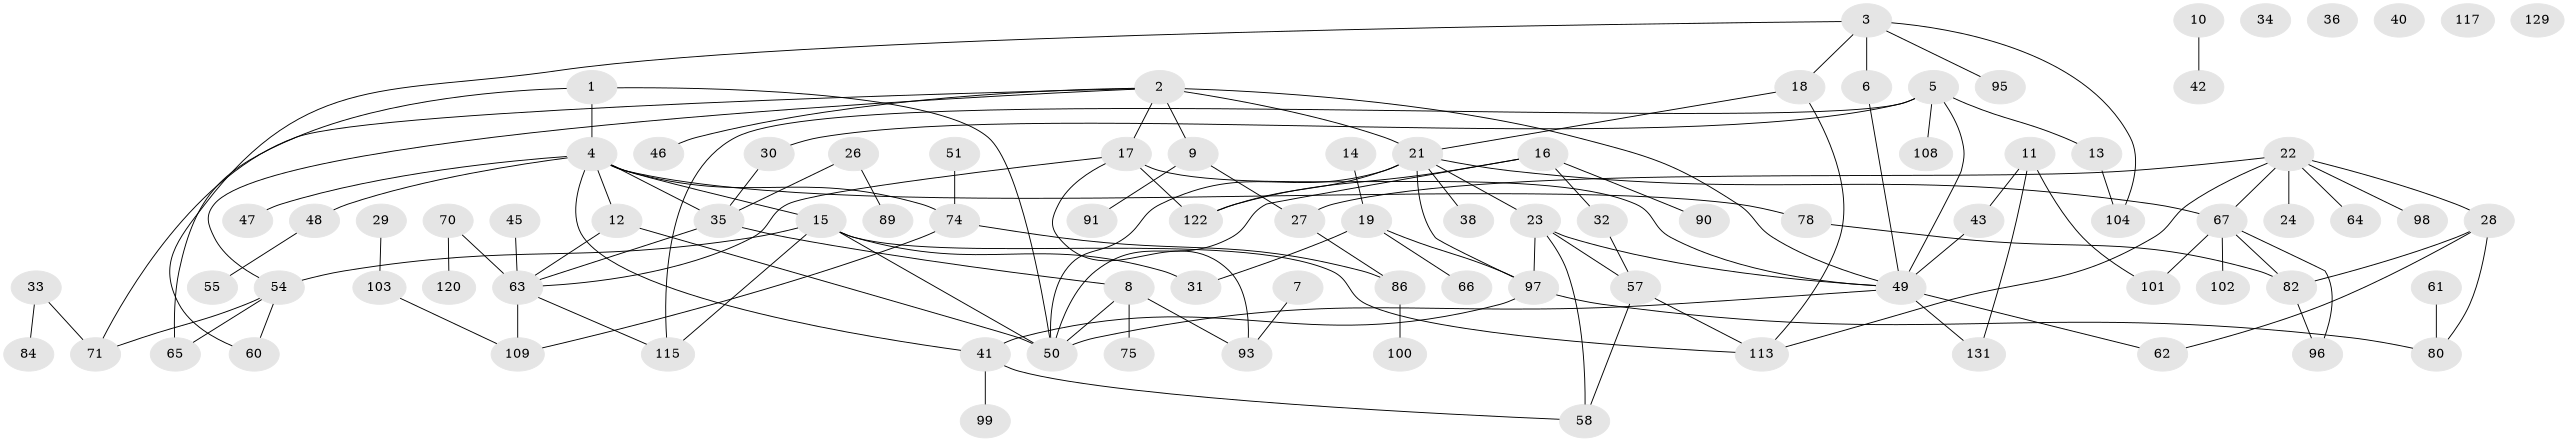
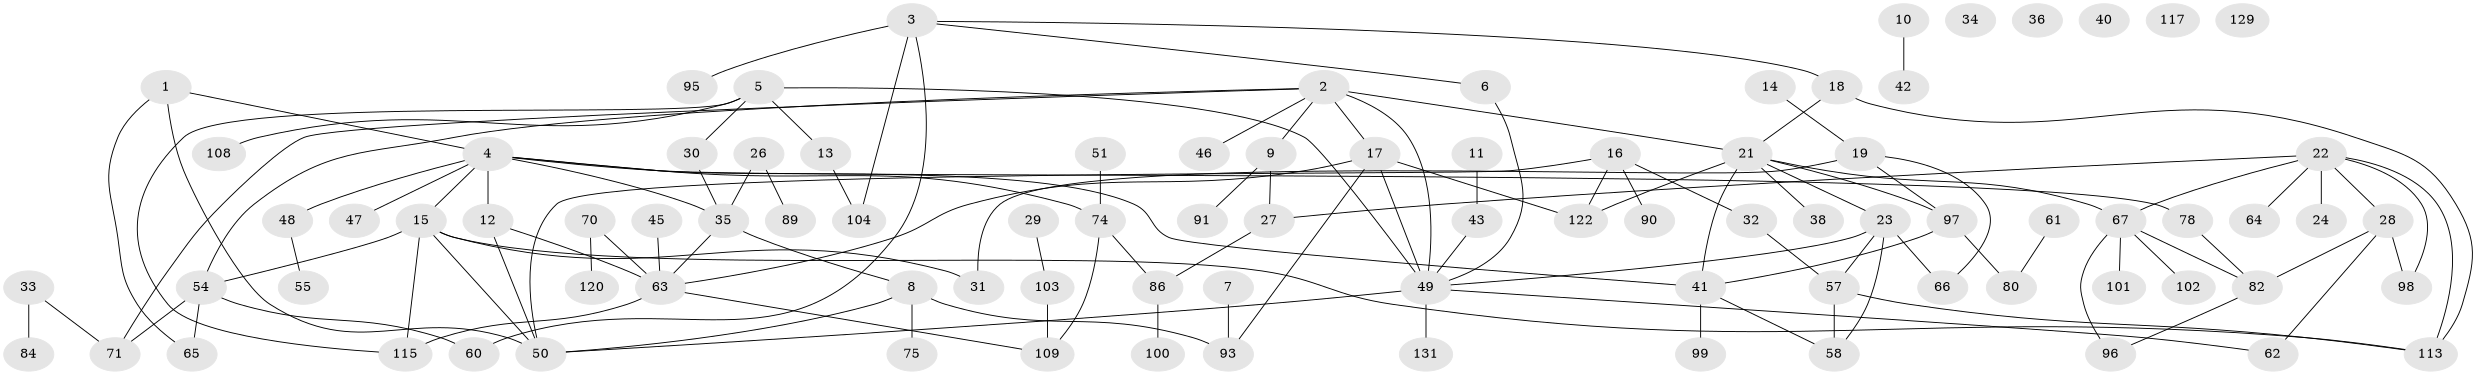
edge "21" -- "50": now "21" -- "41"
edge "11" -- "101": removed
edge "23" -- "97": now "23" -- "66"
edge "11" -- "131": removed
edge "28" -- "80": now "28" -- "98"
